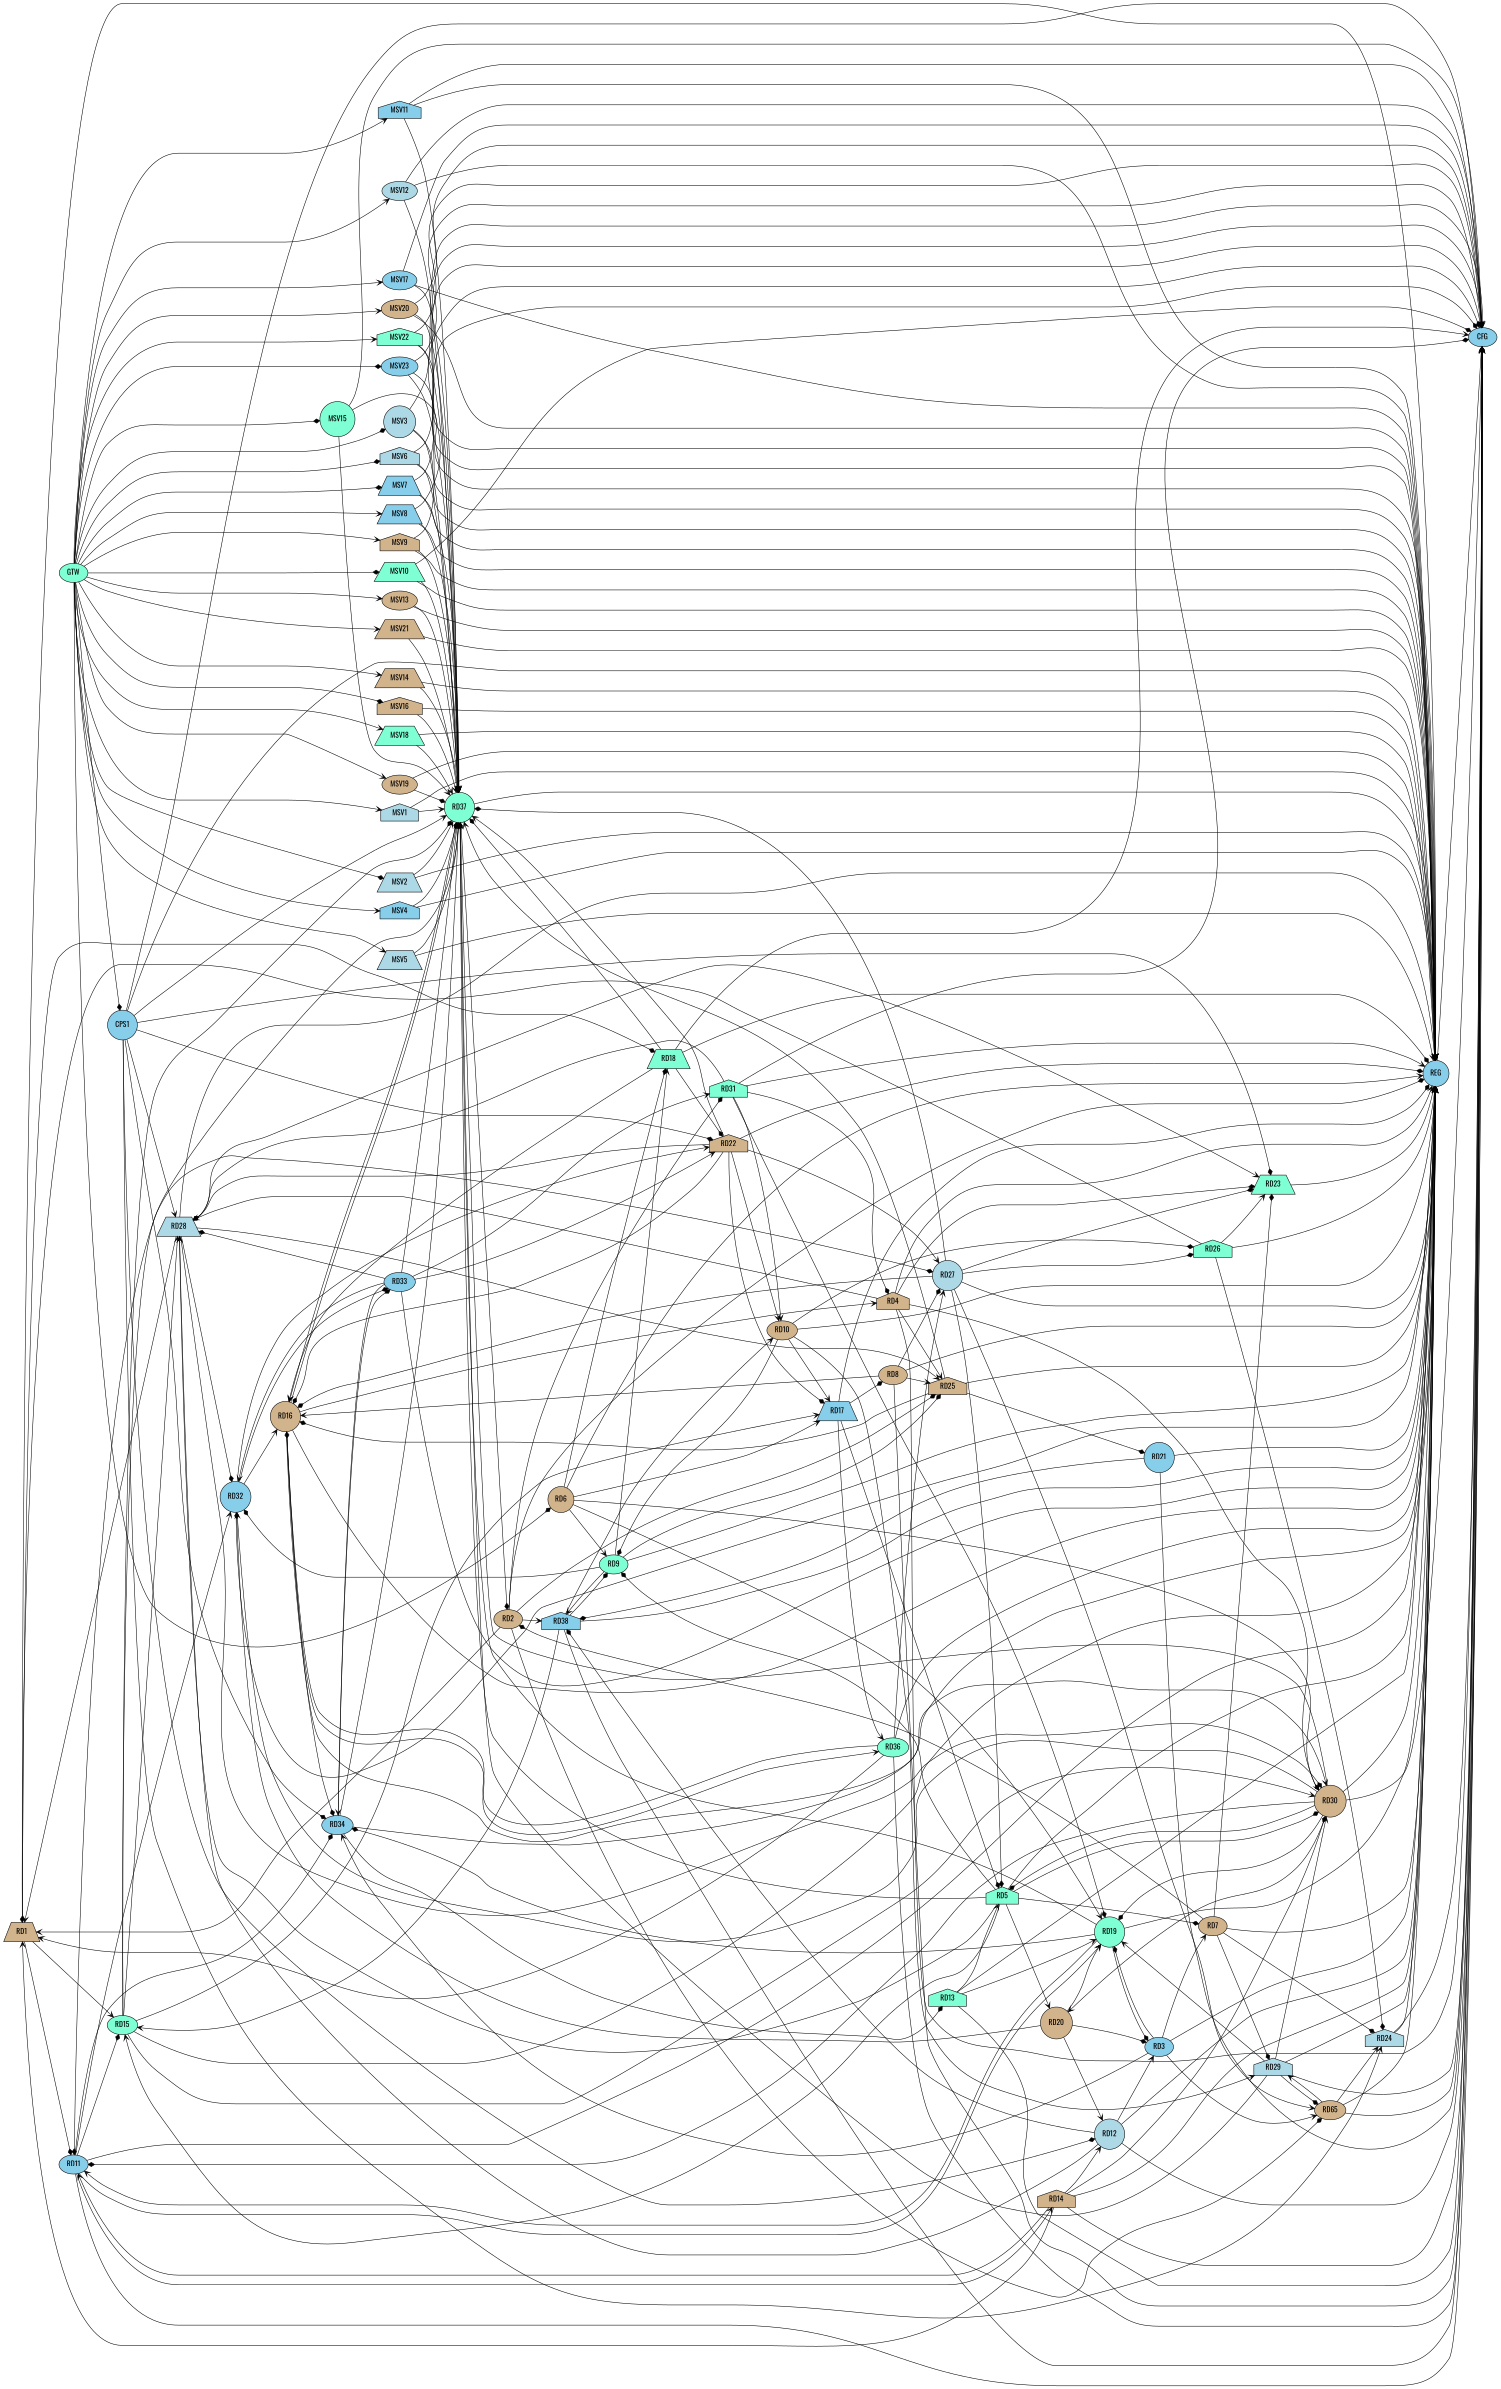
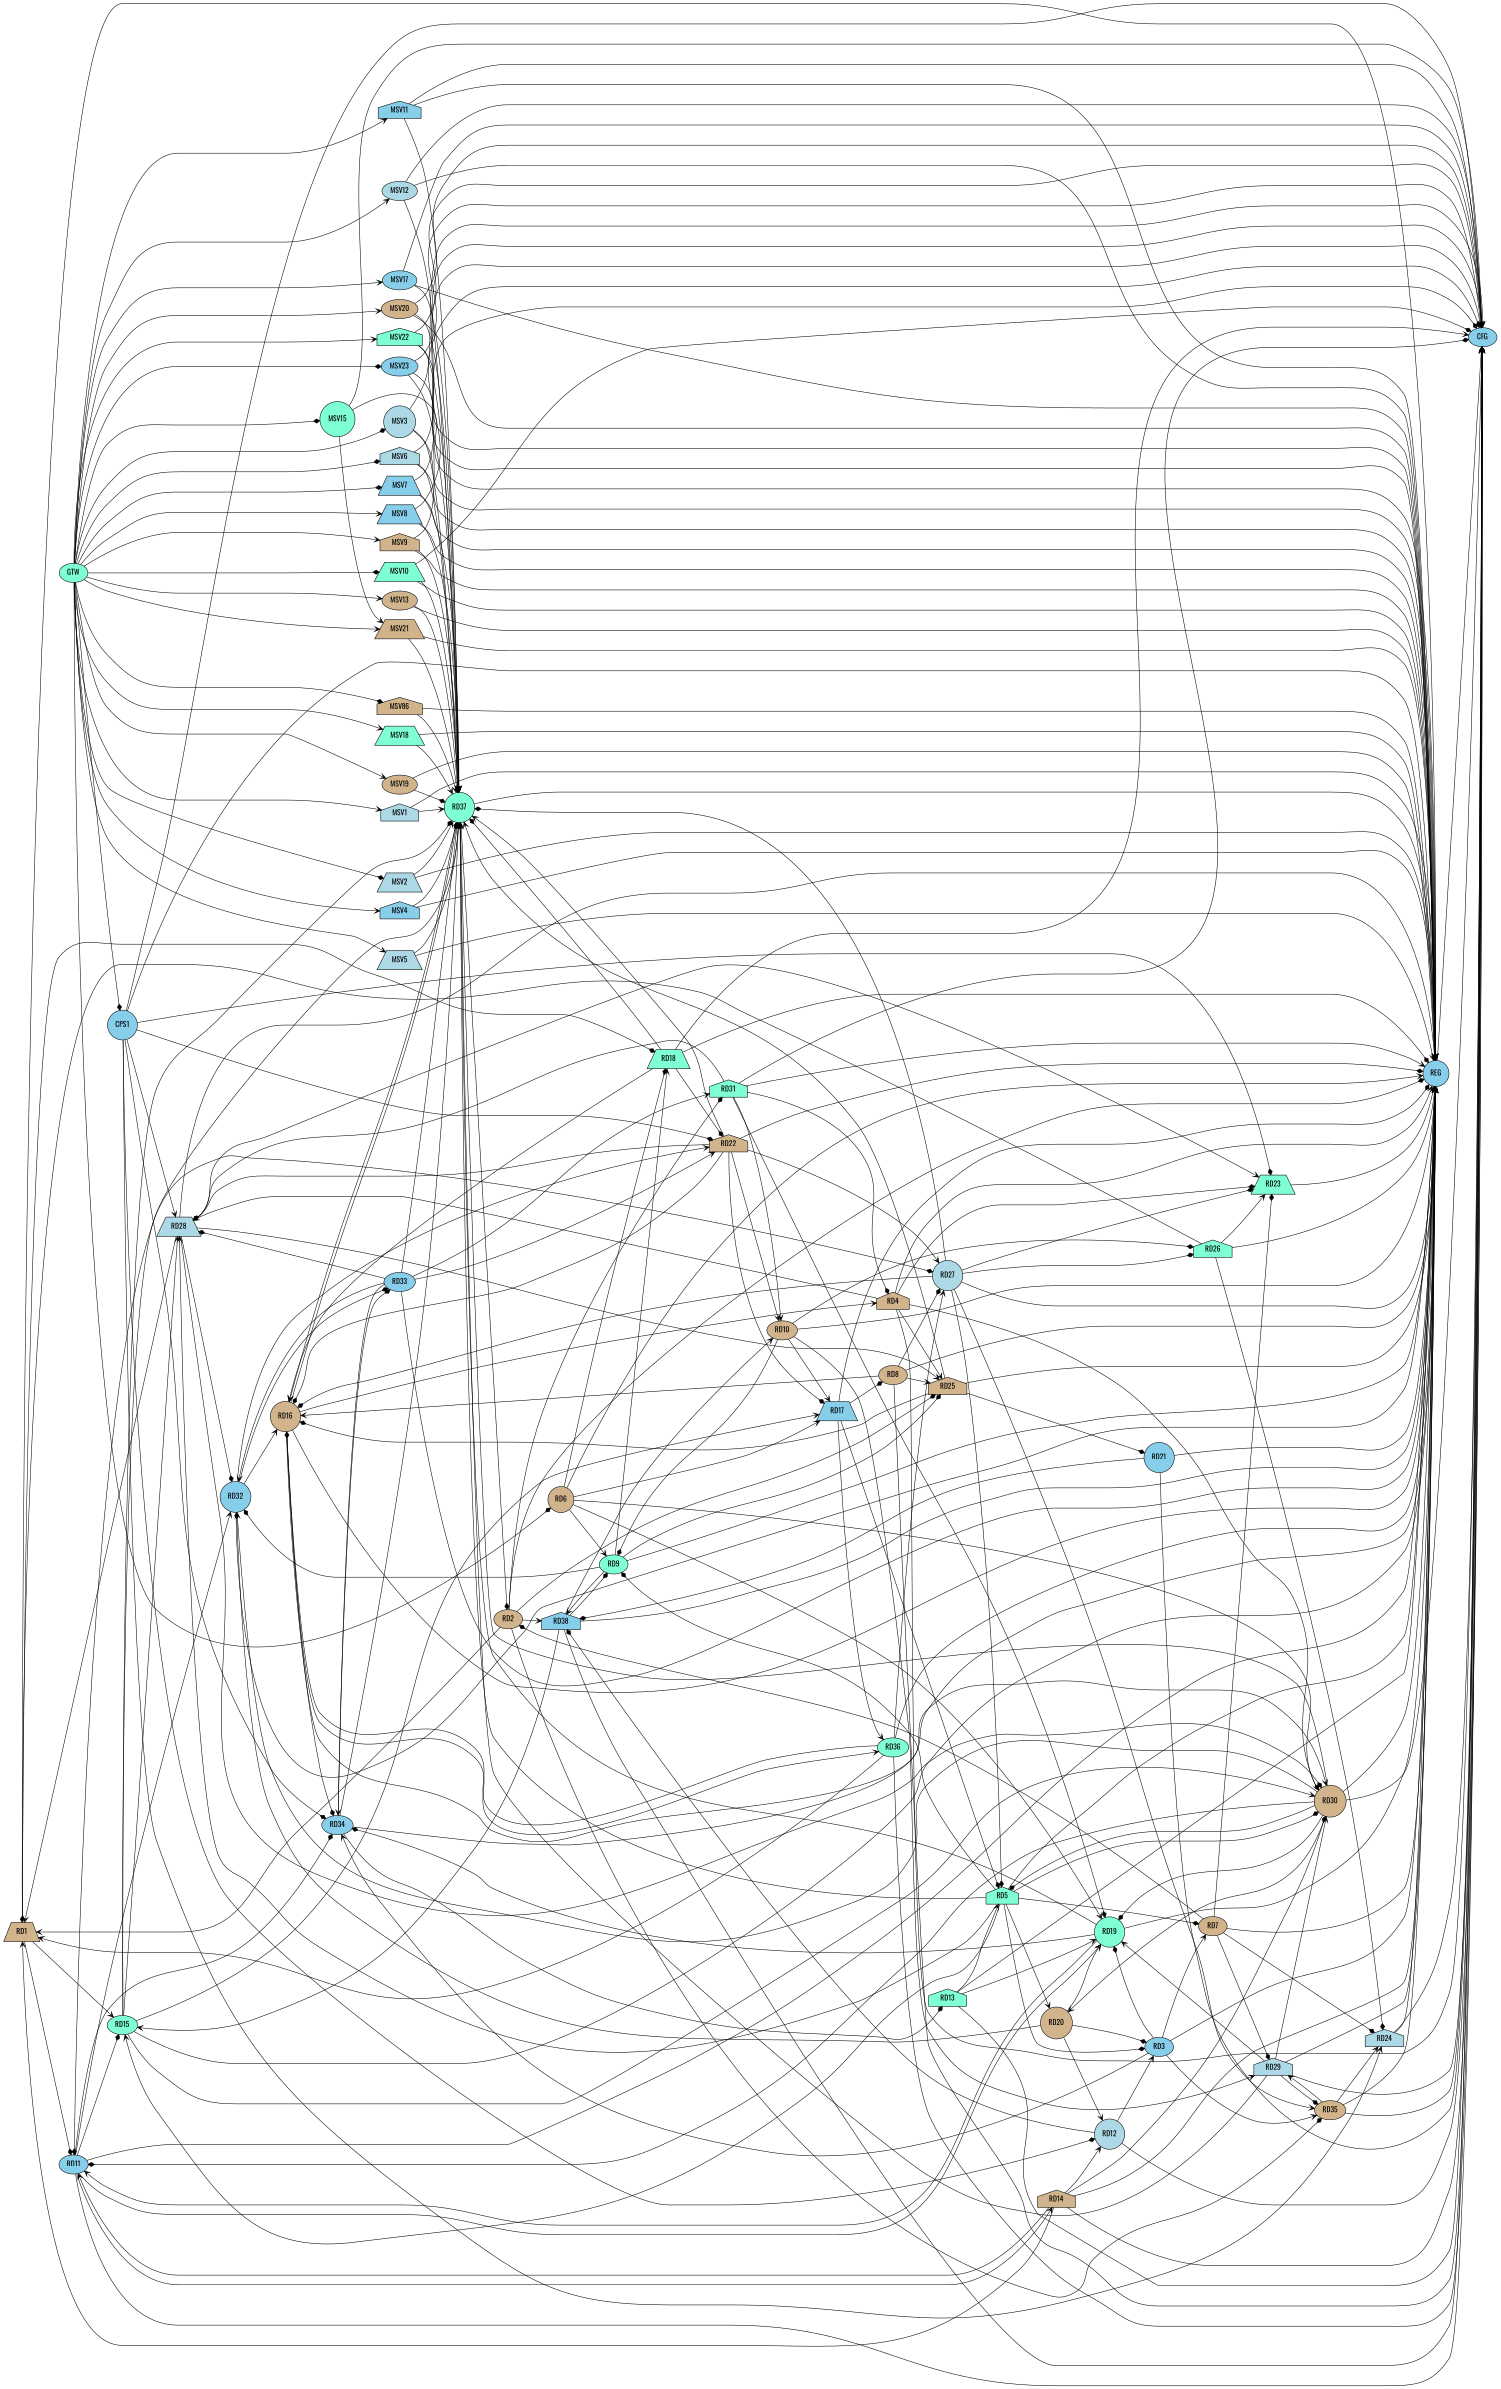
edge "MSV15" -> "RD37": now "MSV15" -> "MSV21"
node "MSV14": removed
node "MSV16": label "MSV16" -> "MSV86"
edge "CPS1" -> "RD37": removed
edge "RD12" -> "REG": removed
edge "RD19" -> "RD3": now "RD5" -> "RD3"
edge "RD12" -> "RD28": removed
node "RD65": label "RD65" -> "RD35"
